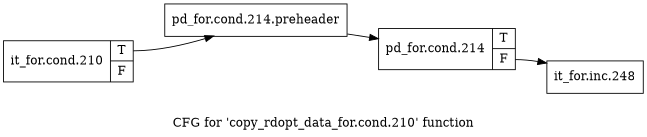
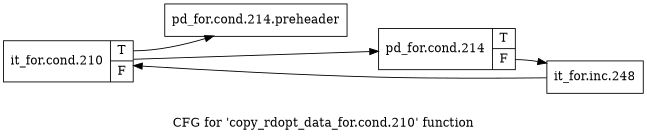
edge "pd_for.cond.214.preheader" -> "pd_for.cond.214": now "it_for.cond.210" -> "pd_for.cond.214"
edge "it_for.inc.248" -> "it_for.cond.210": added
